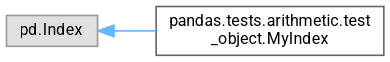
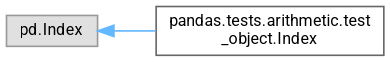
node "pandas.tests.arithmetic.test _object.MyIndex": label "pandas.tests.arithmetic.test _object.MyIndex" -> "pandas.tests.arithmetic.test _object.Index"
